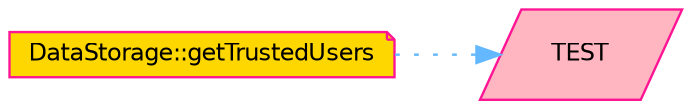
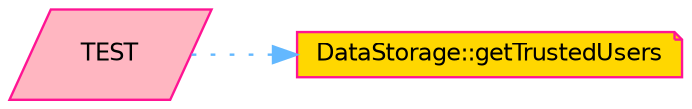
edge "DataStorage::getTrustedUsers" -> "TEST": reversed
